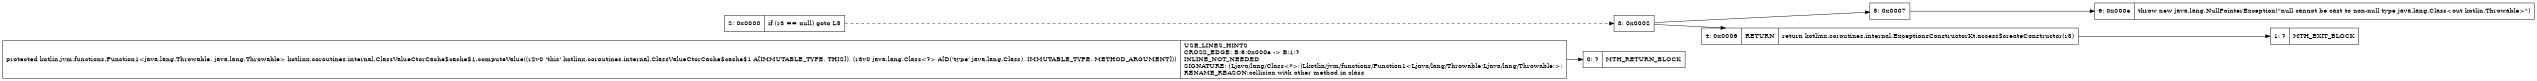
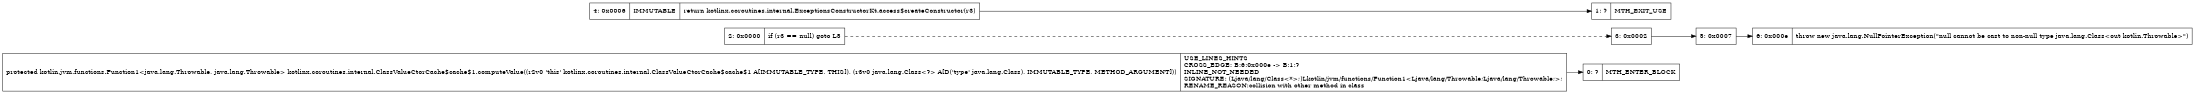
edge "3: 0x0002" -> "4: 0x0006": removed
node "4: 0x0006": text "RETURN" -> "IMMUTABLE"
node "1: ?": text "MTH_EXIT_BLOCK" -> "MTH_EXIT_USE"
node "0: ?": text "MTH_RETURN_BLOCK" -> "MTH_ENTER_BLOCK"
